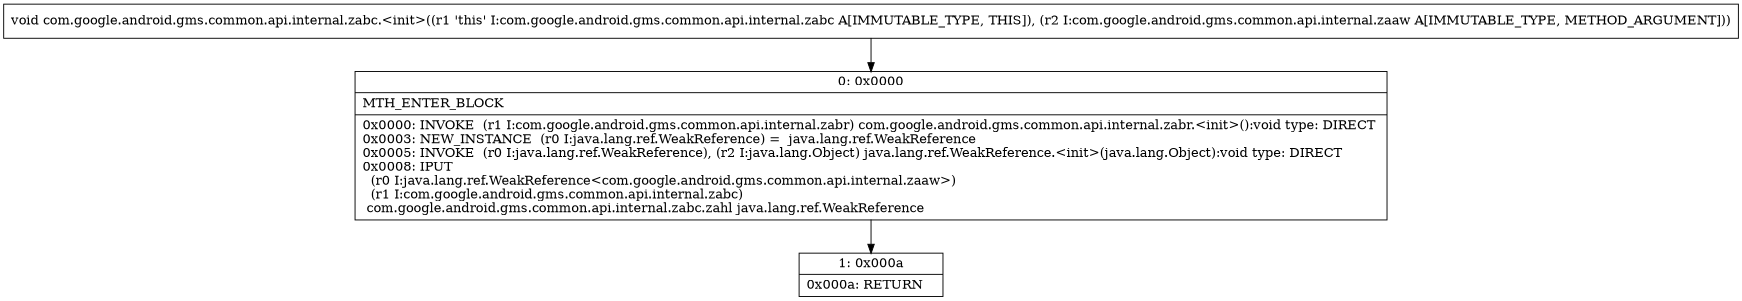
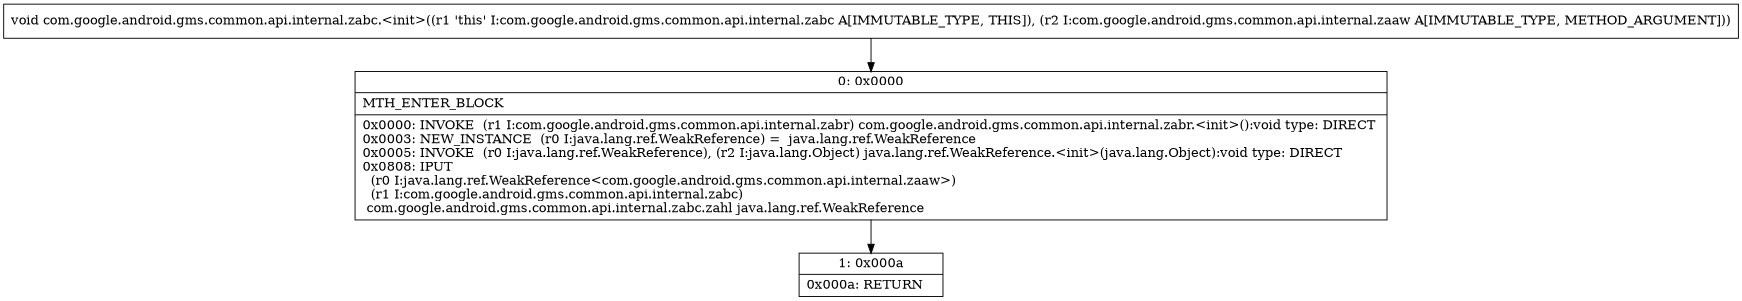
node "0: 0x0000": text "0x0008: IPUT" -> "0x0808: IPUT"
